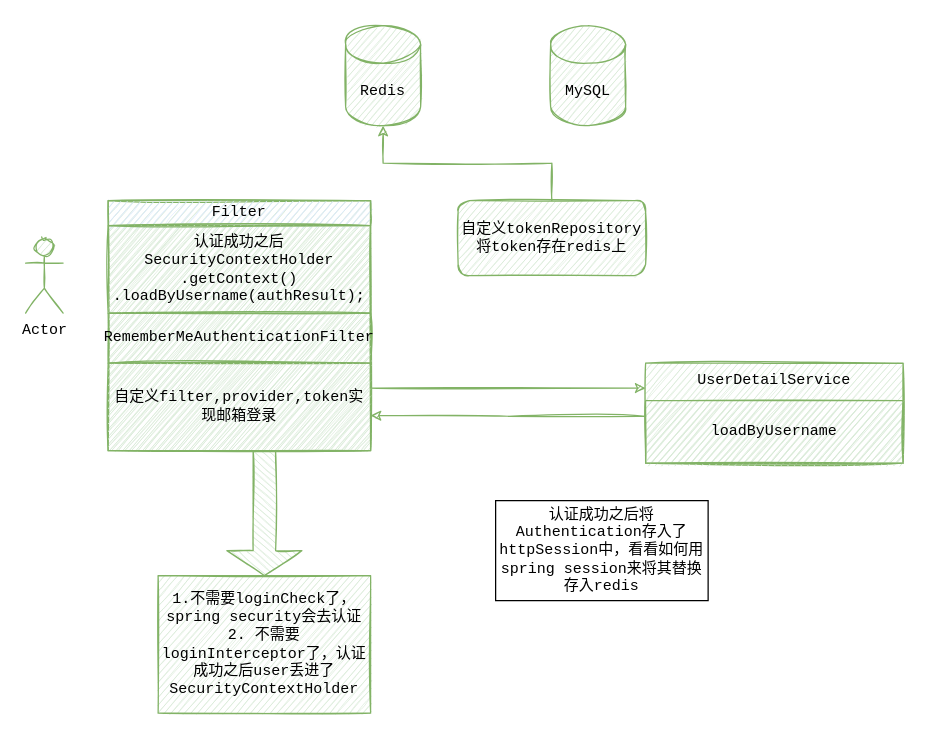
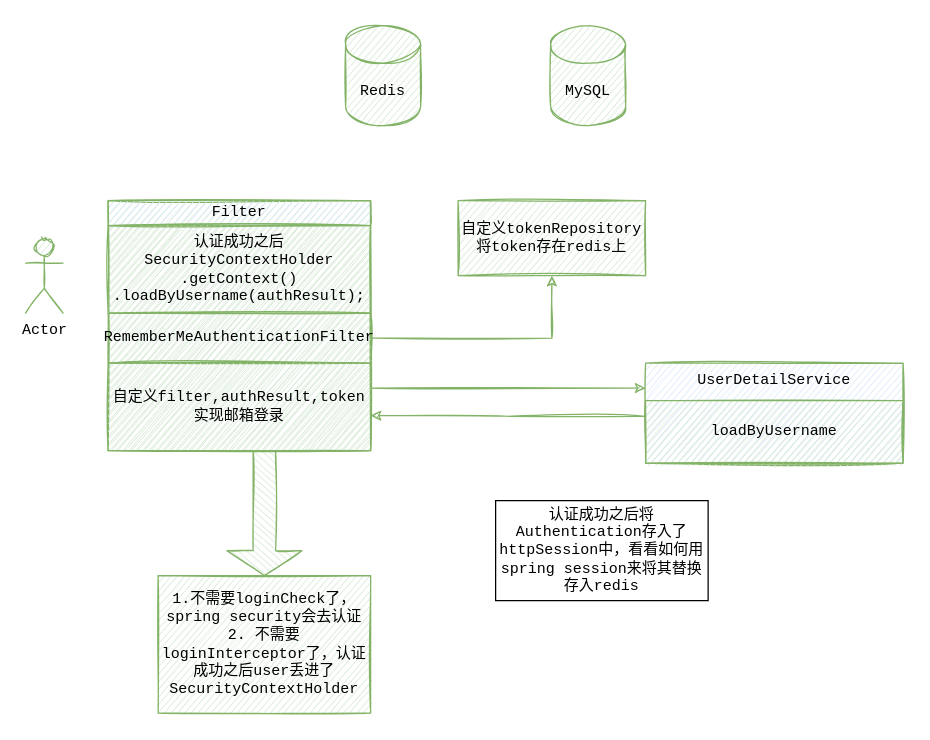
edge "自定义tokenRepository将token存在redis上" -> "Redis": removed
node "自定义tokenRepository将token存在redis上": shape rounded rectangle -> rectangle
edge "RememberMeAuthenticationFilter" -> "自定义tokenRepository将token存在redis上": added
node "UserDetailService": fillcolor #d5e8d4 -> #dae8fc
node "自定义filter,provider,token实现邮箱登录": label "自定义filter,provider,token实现邮箱登录" -> "自定义filter,authResult,token实现邮箱登录"
